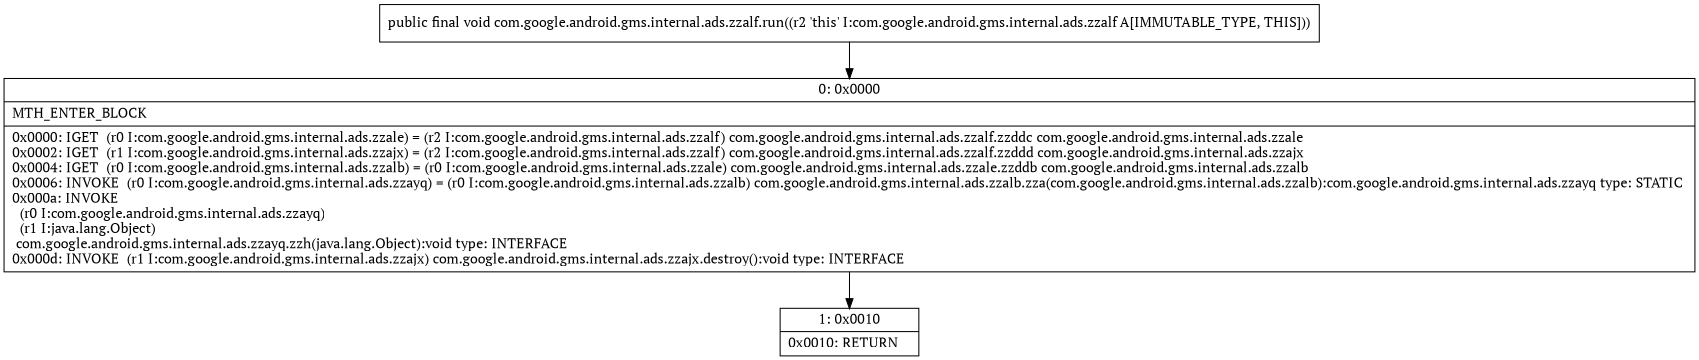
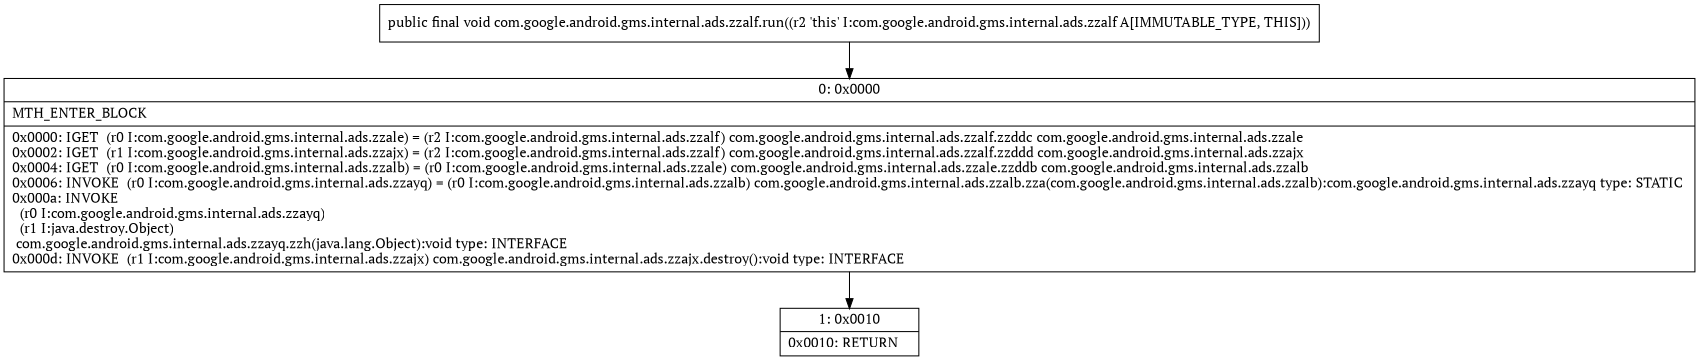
node "0: 0x0000": text "(r1 I:java.lang.Object)" -> "(r1 I:java.destroy.Object)"
